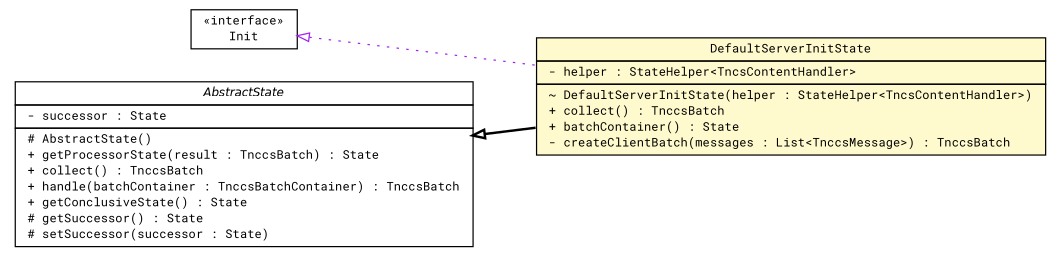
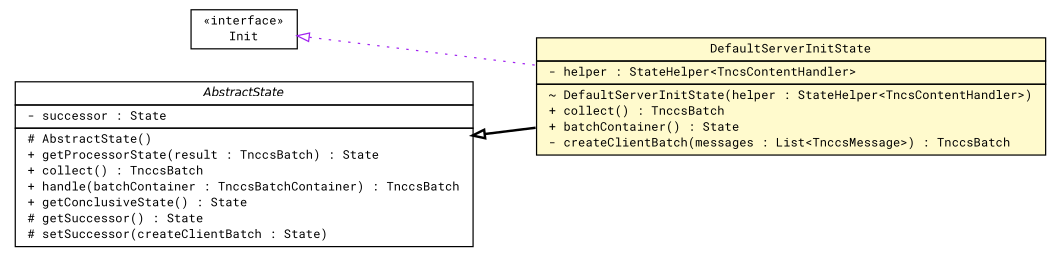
node "AbstractState": text "# setSuccessor(successor : State)" -> "# setSuccessor(createClientBatch : State)"
